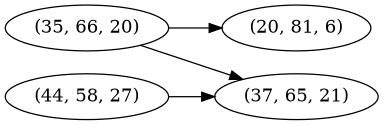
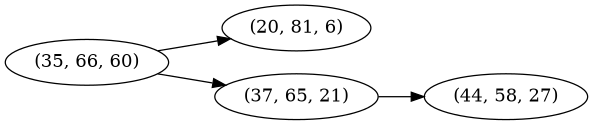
node "(35, 66, 20)": label "(35, 66, 20)" -> "(35, 66, 60)"
edge "(44, 58, 27)" -> "(37, 65, 21)": reversed
